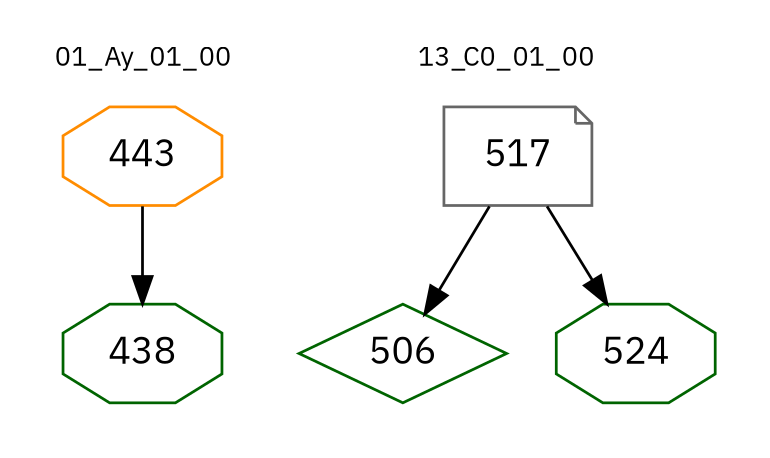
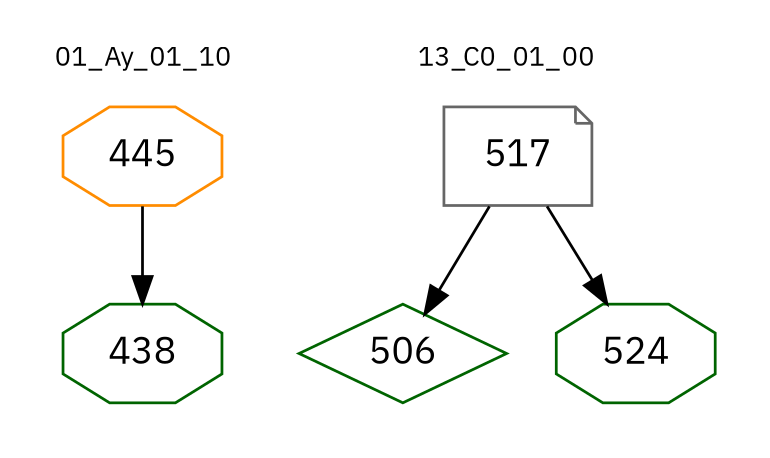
cluster "01_Ay_01_00": label "01_Ay_01_00" -> "01_Ay_01_10"
node "443": label "443" -> "445"
